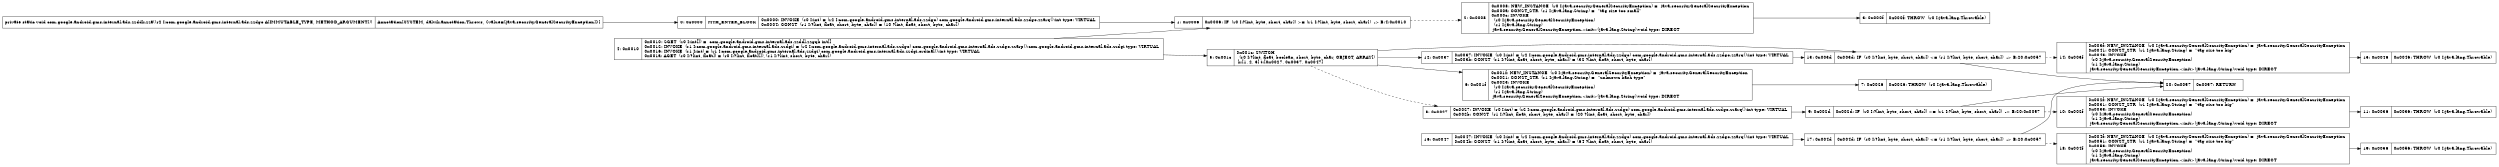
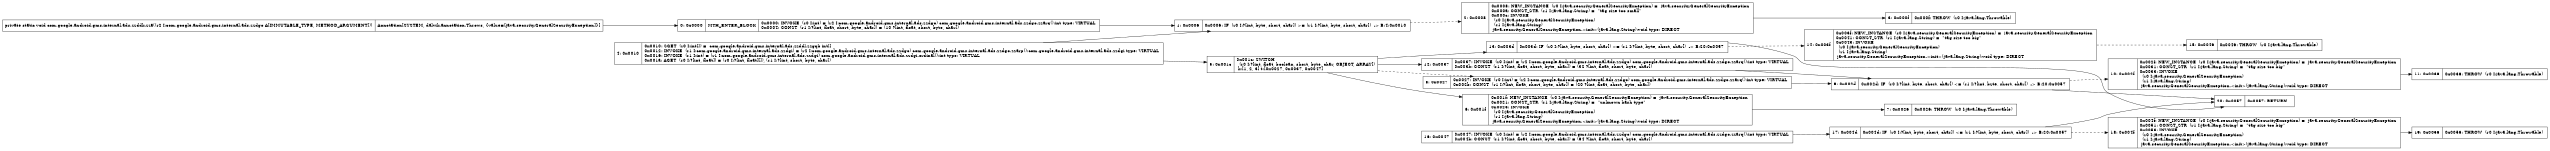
edge "12: 0x0037" -> "13: 0x003d": now "12: 0x0037" -> "9: 0x002d"
edge "14: 0x003f" -> "15: 0x0046": style solid -> dashed
